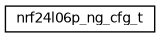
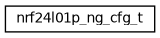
node "nrf24l06p_ng_cfg_t": label "nrf24l06p_ng_cfg_t" -> "nrf24l01p_ng_cfg_t"
